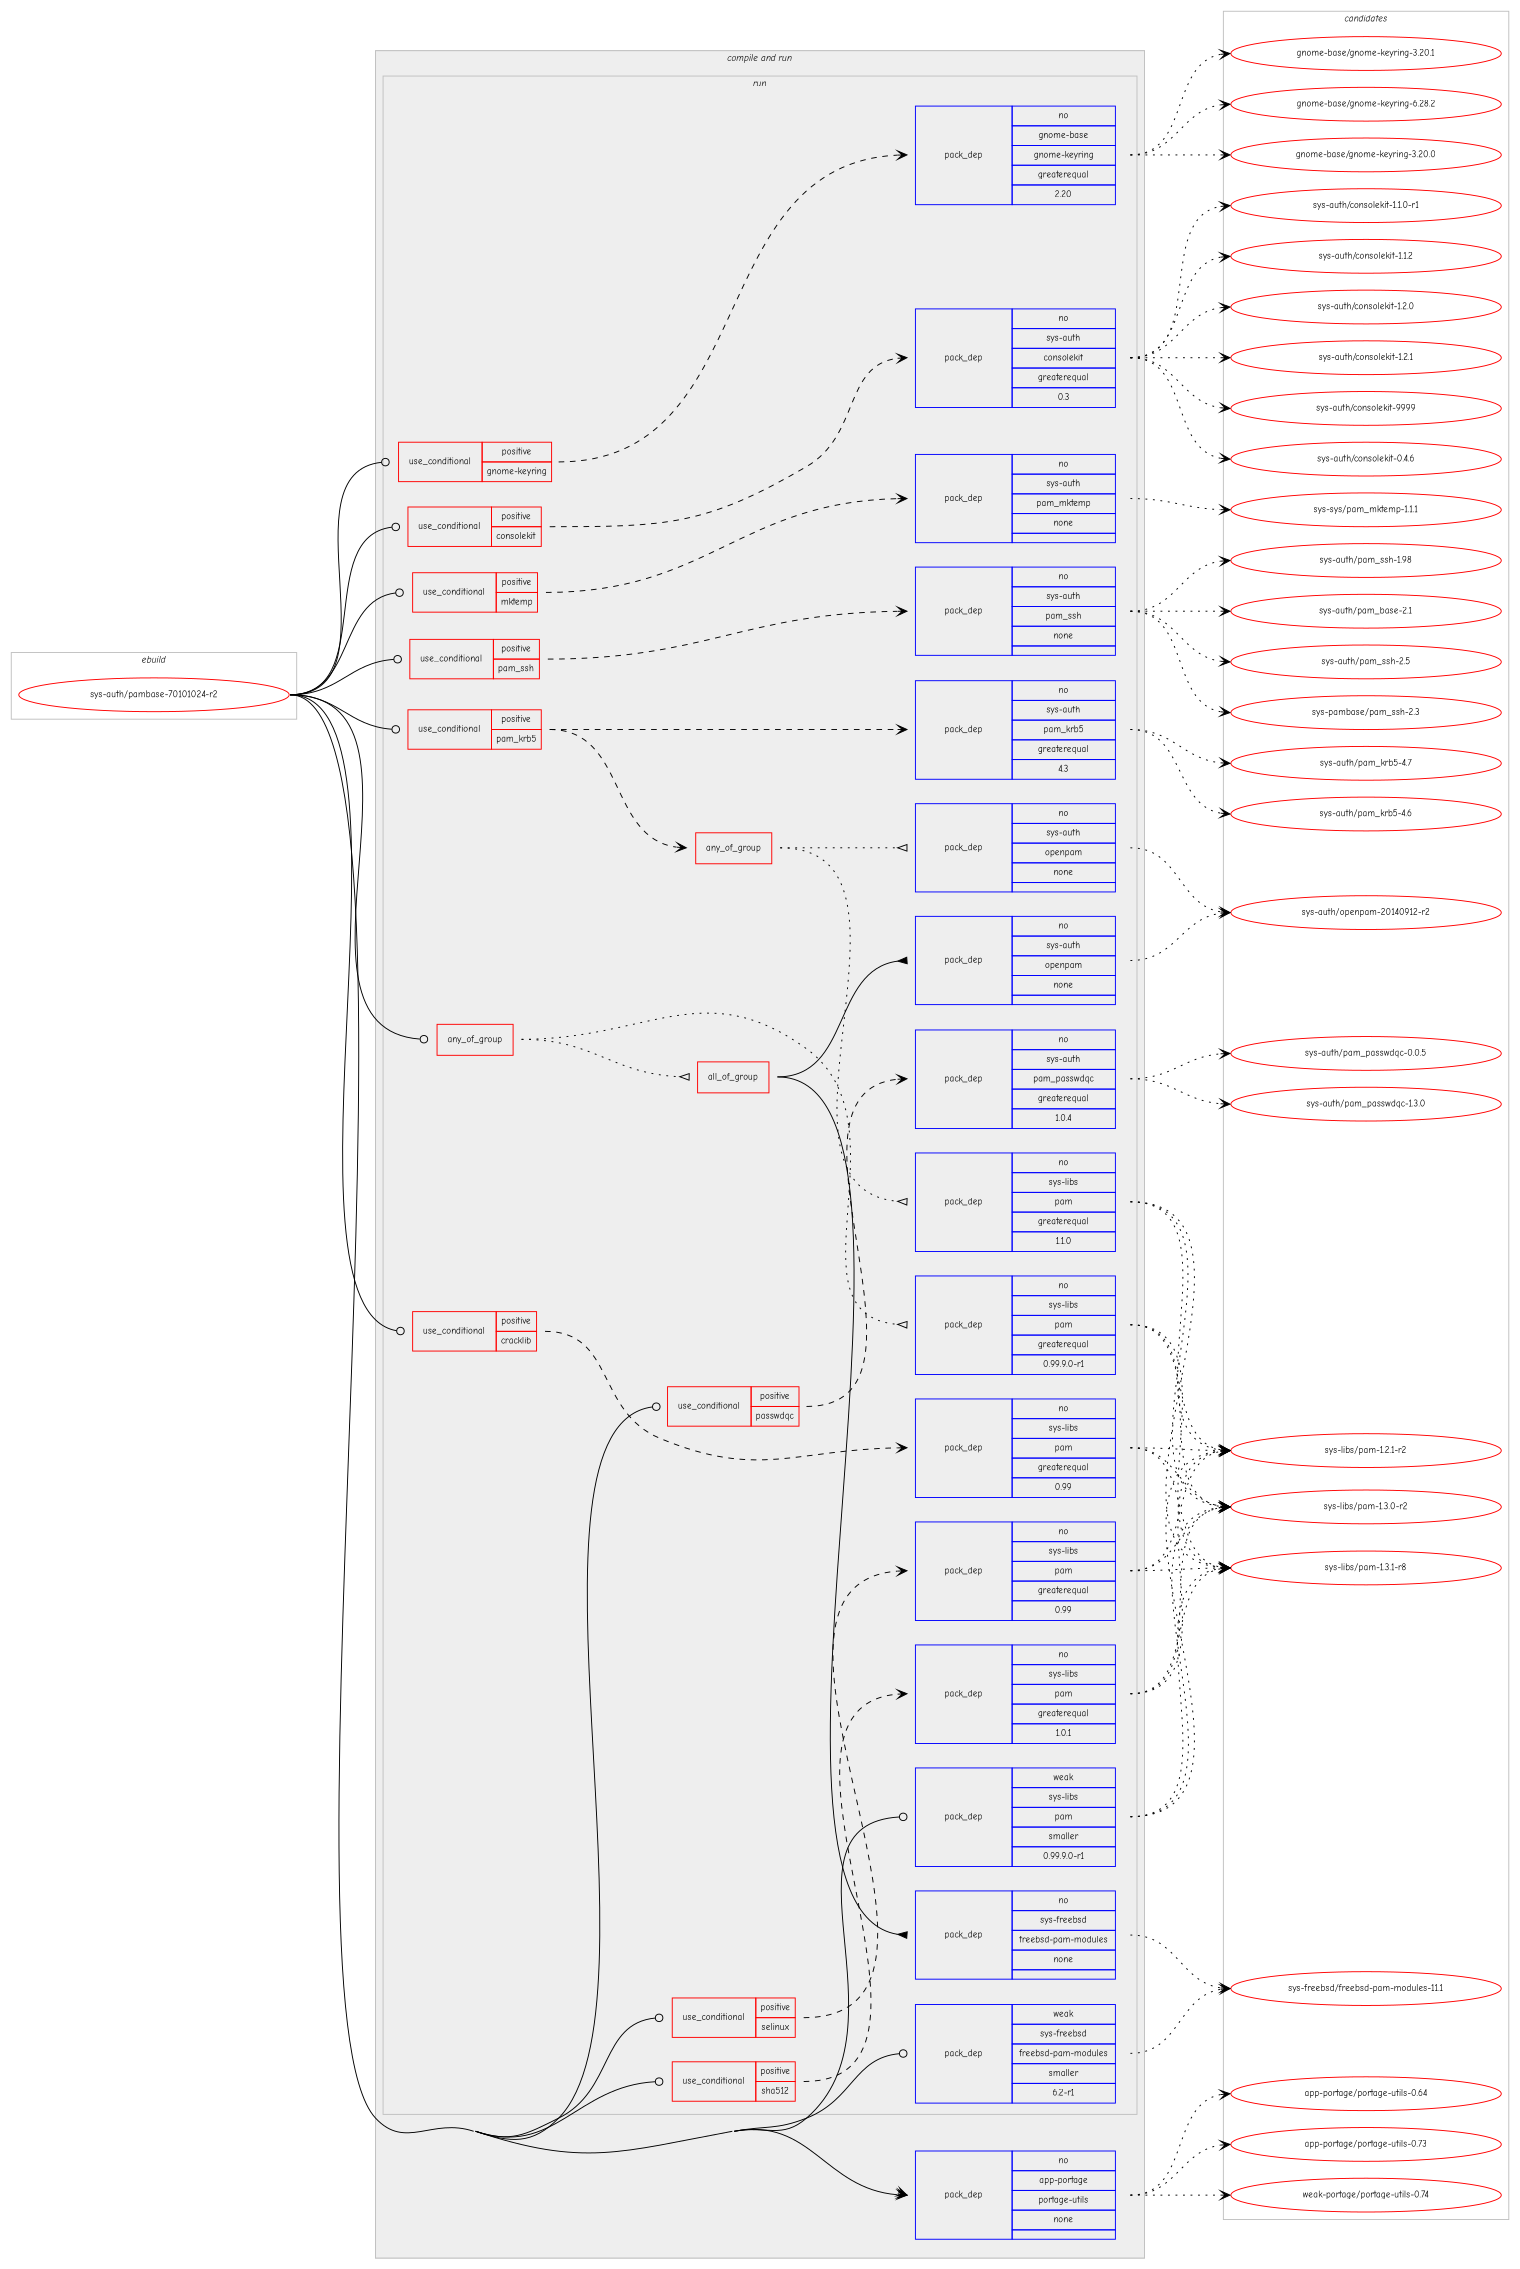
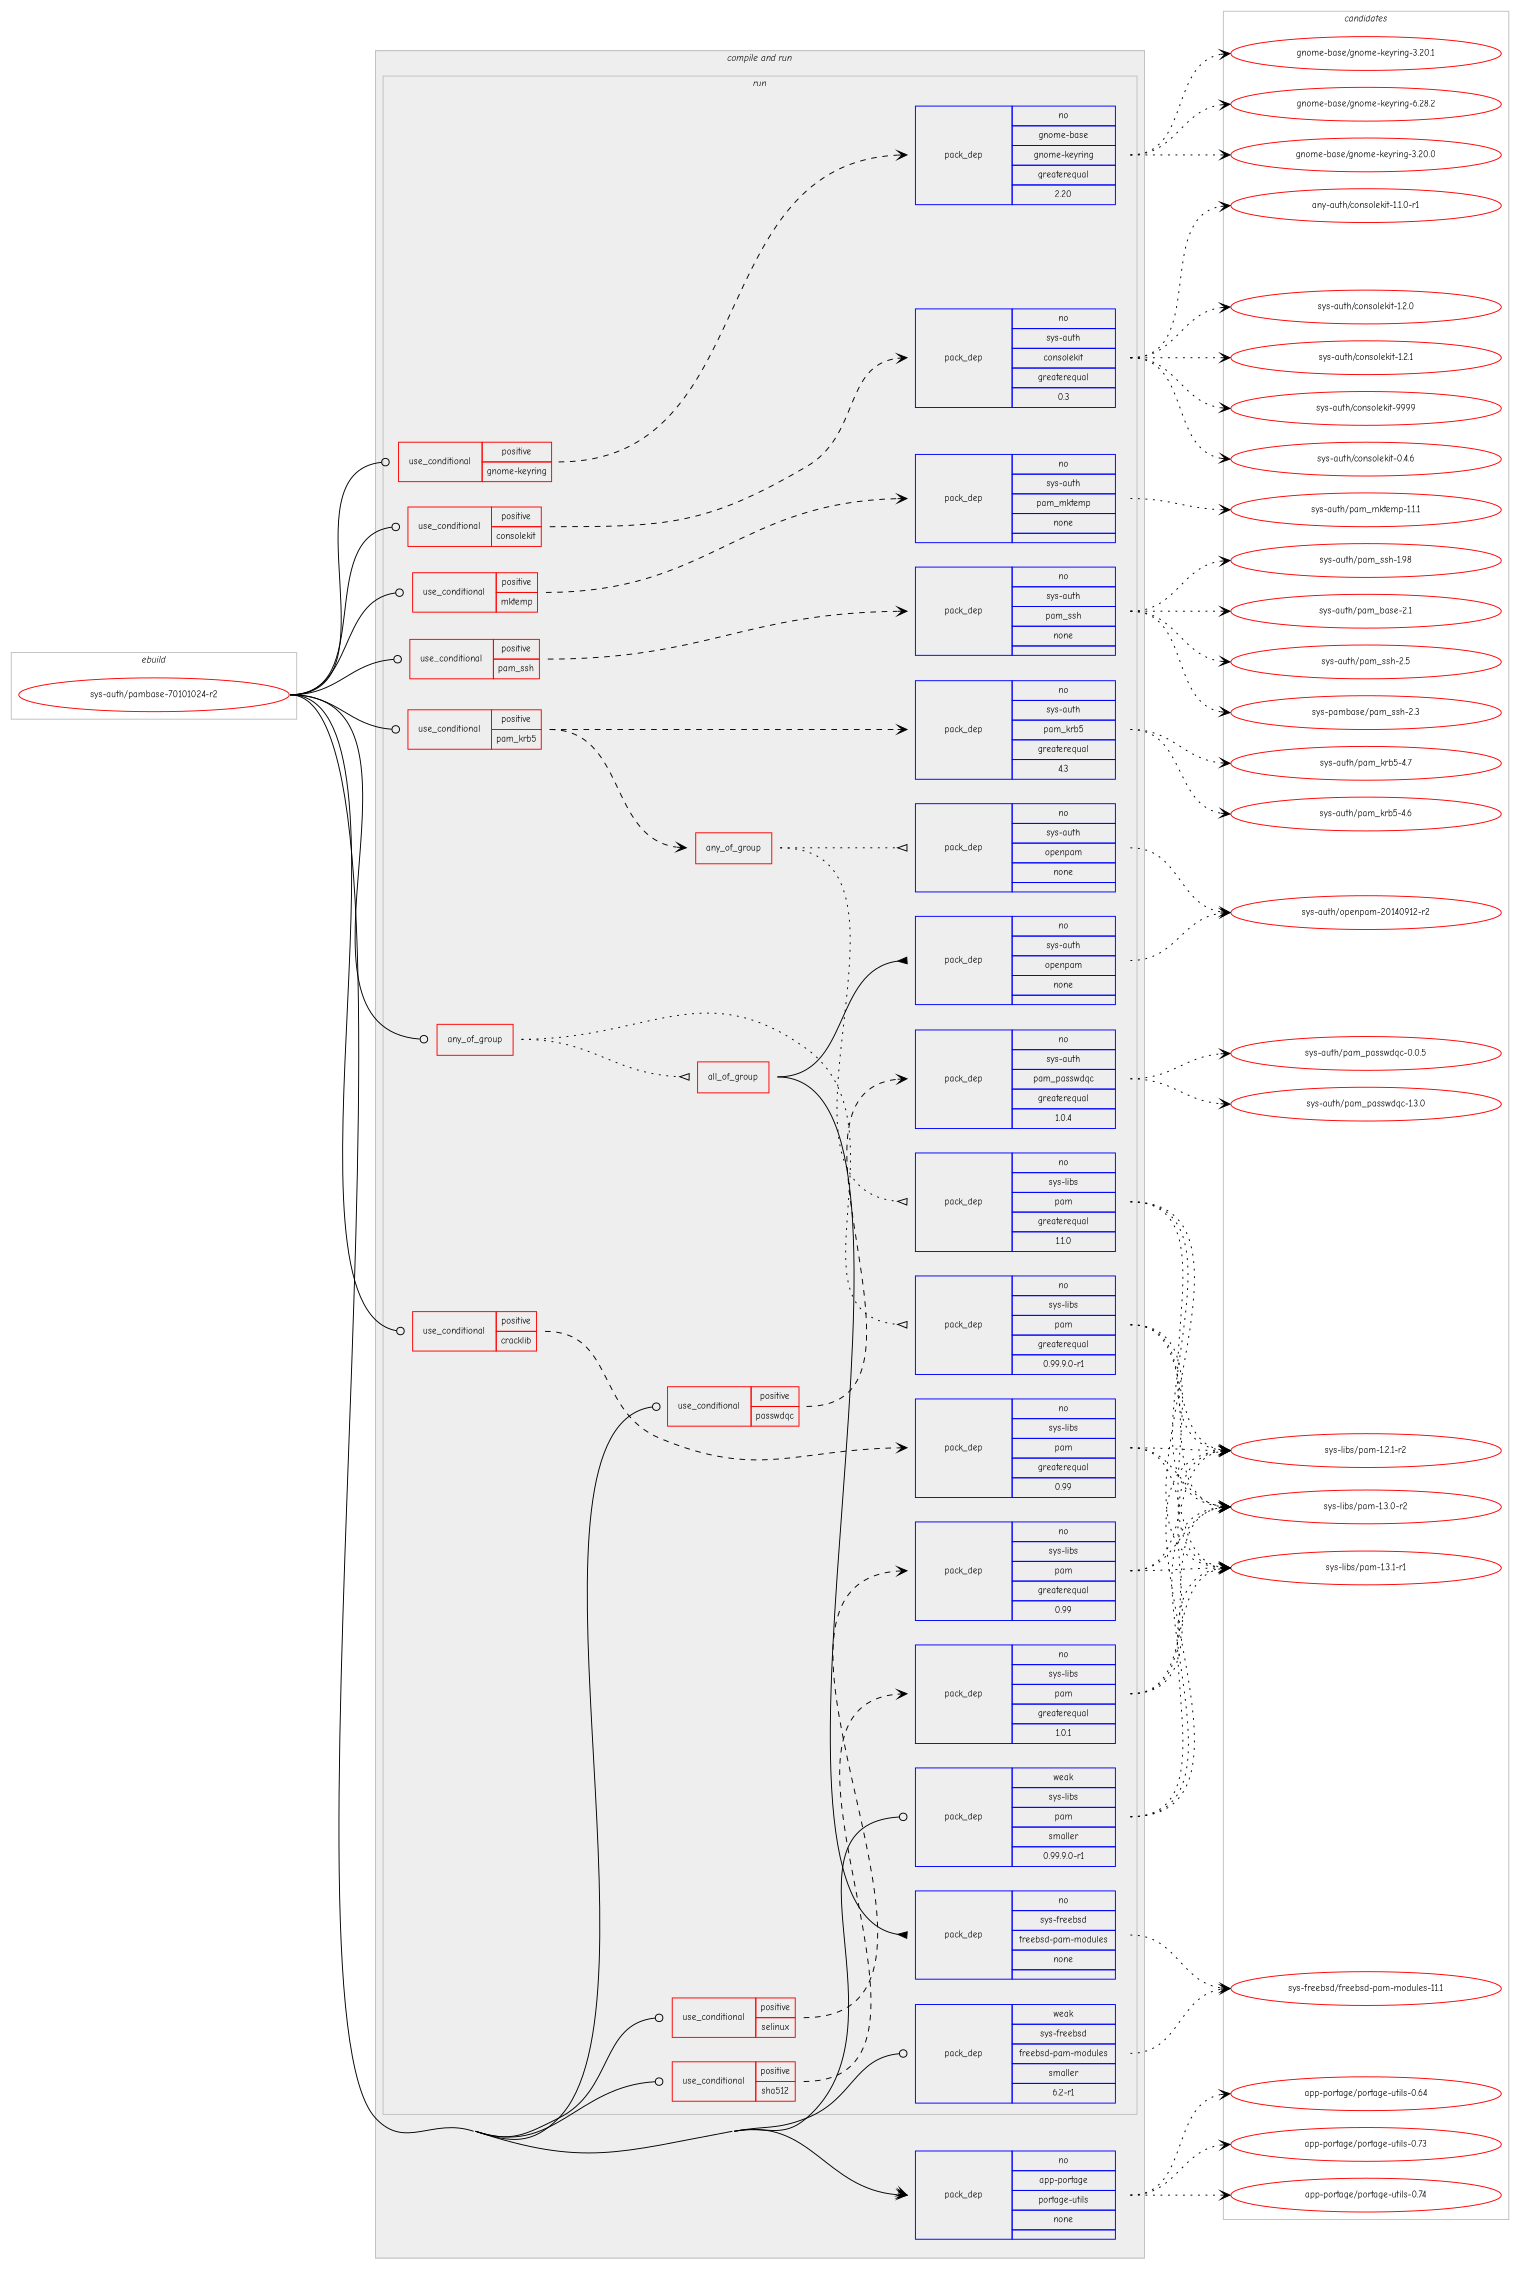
node "sys-auth/consolekit-1.1.0-r1": label "sys-auth/consolekit-1.1.0-r1" -> "any-auth/consolekit-1.1.0-r1"
node "sys-auth/consolekit-1.1.2": removed
node "sys-sys/pam_mktemp-1.1.1": label "sys-sys/pam_mktemp-1.1.1" -> "sys-auth/pam_mktemp-1.1.1"
node "sys-libs/pam-1.3.1-r8": label "sys-libs/pam-1.3.1-r8" -> "sys-libs/pam-1.3.1-r1"
node "weak-portage/portage-utils-0.74": label "weak-portage/portage-utils-0.74" -> "app-portage/portage-utils-0.74"
